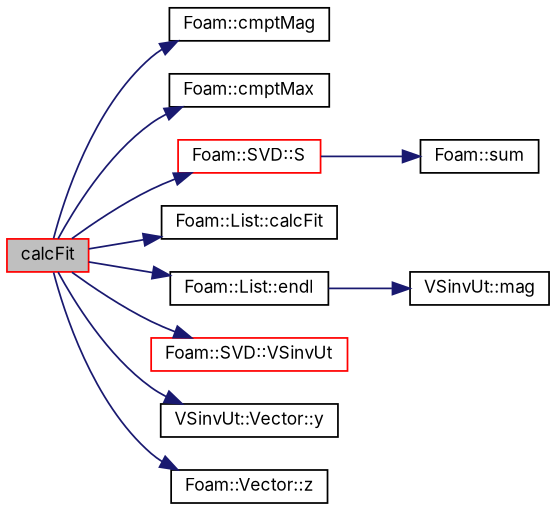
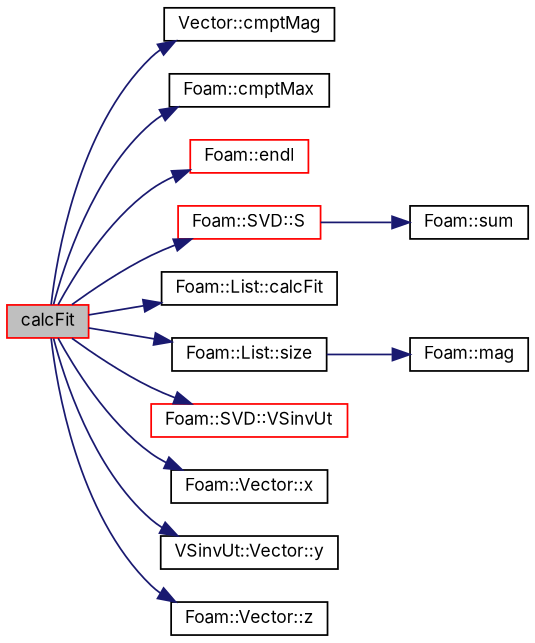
node "Foam::cmptMag": label "Foam::cmptMag" -> "Vector::cmptMag"
node "Foam::endl": added
node "Foam::List::endl": label "Foam::List::endl" -> "Foam::List::size"
node "VSinvUt::mag": label "VSinvUt::mag" -> "Foam::mag"
node "Foam::Vector::x": added
